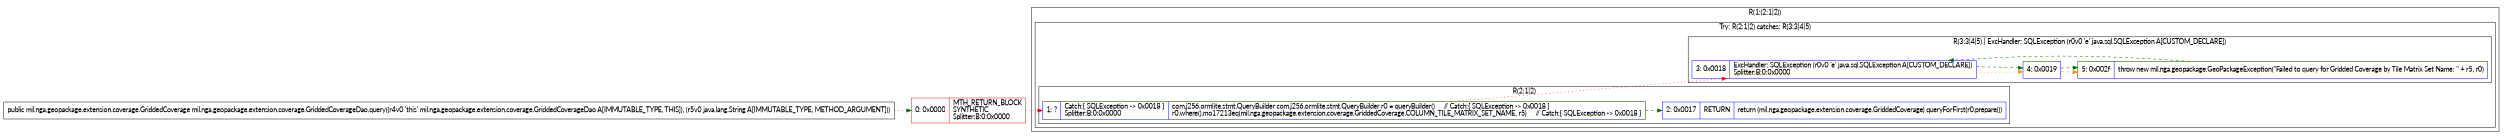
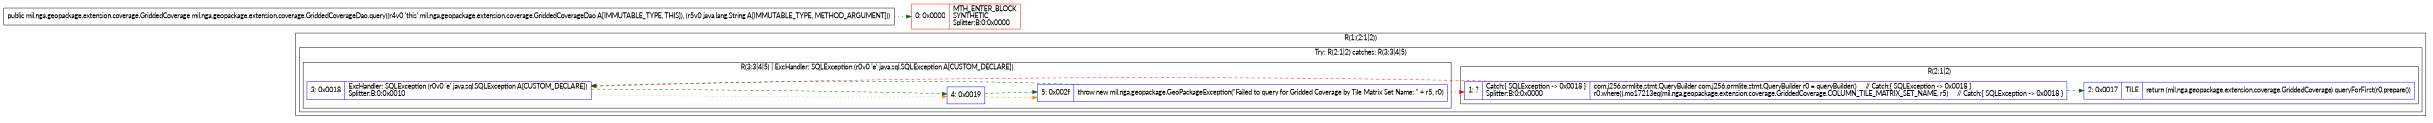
node "3: 0x0018": text "Splitter:B:0:0x0000" -> "Splitter:B:0:0x0010"
edge "1: ?" -> "3: 0x0018": style dotted -> dashed
node "0: 0x0000": text "MTH_RETURN_BLOCK" -> "MTH_ENTER_BLOCK"
edge "0: 0x0000" -> "1: ?": now "5: 0x002f" -> "1: ?"
node "2: 0x0017": text "RETURN" -> "TILE"
